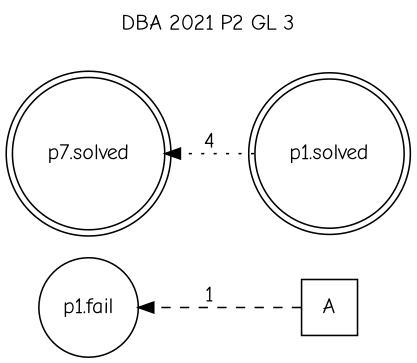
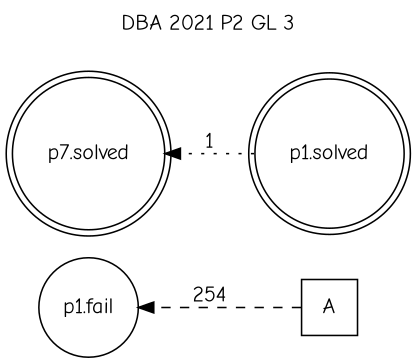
edge "p1.solved" -> "p7.solved": label "4" -> "1"
edge "A" -> "p1.fail": label "1" -> "254"
